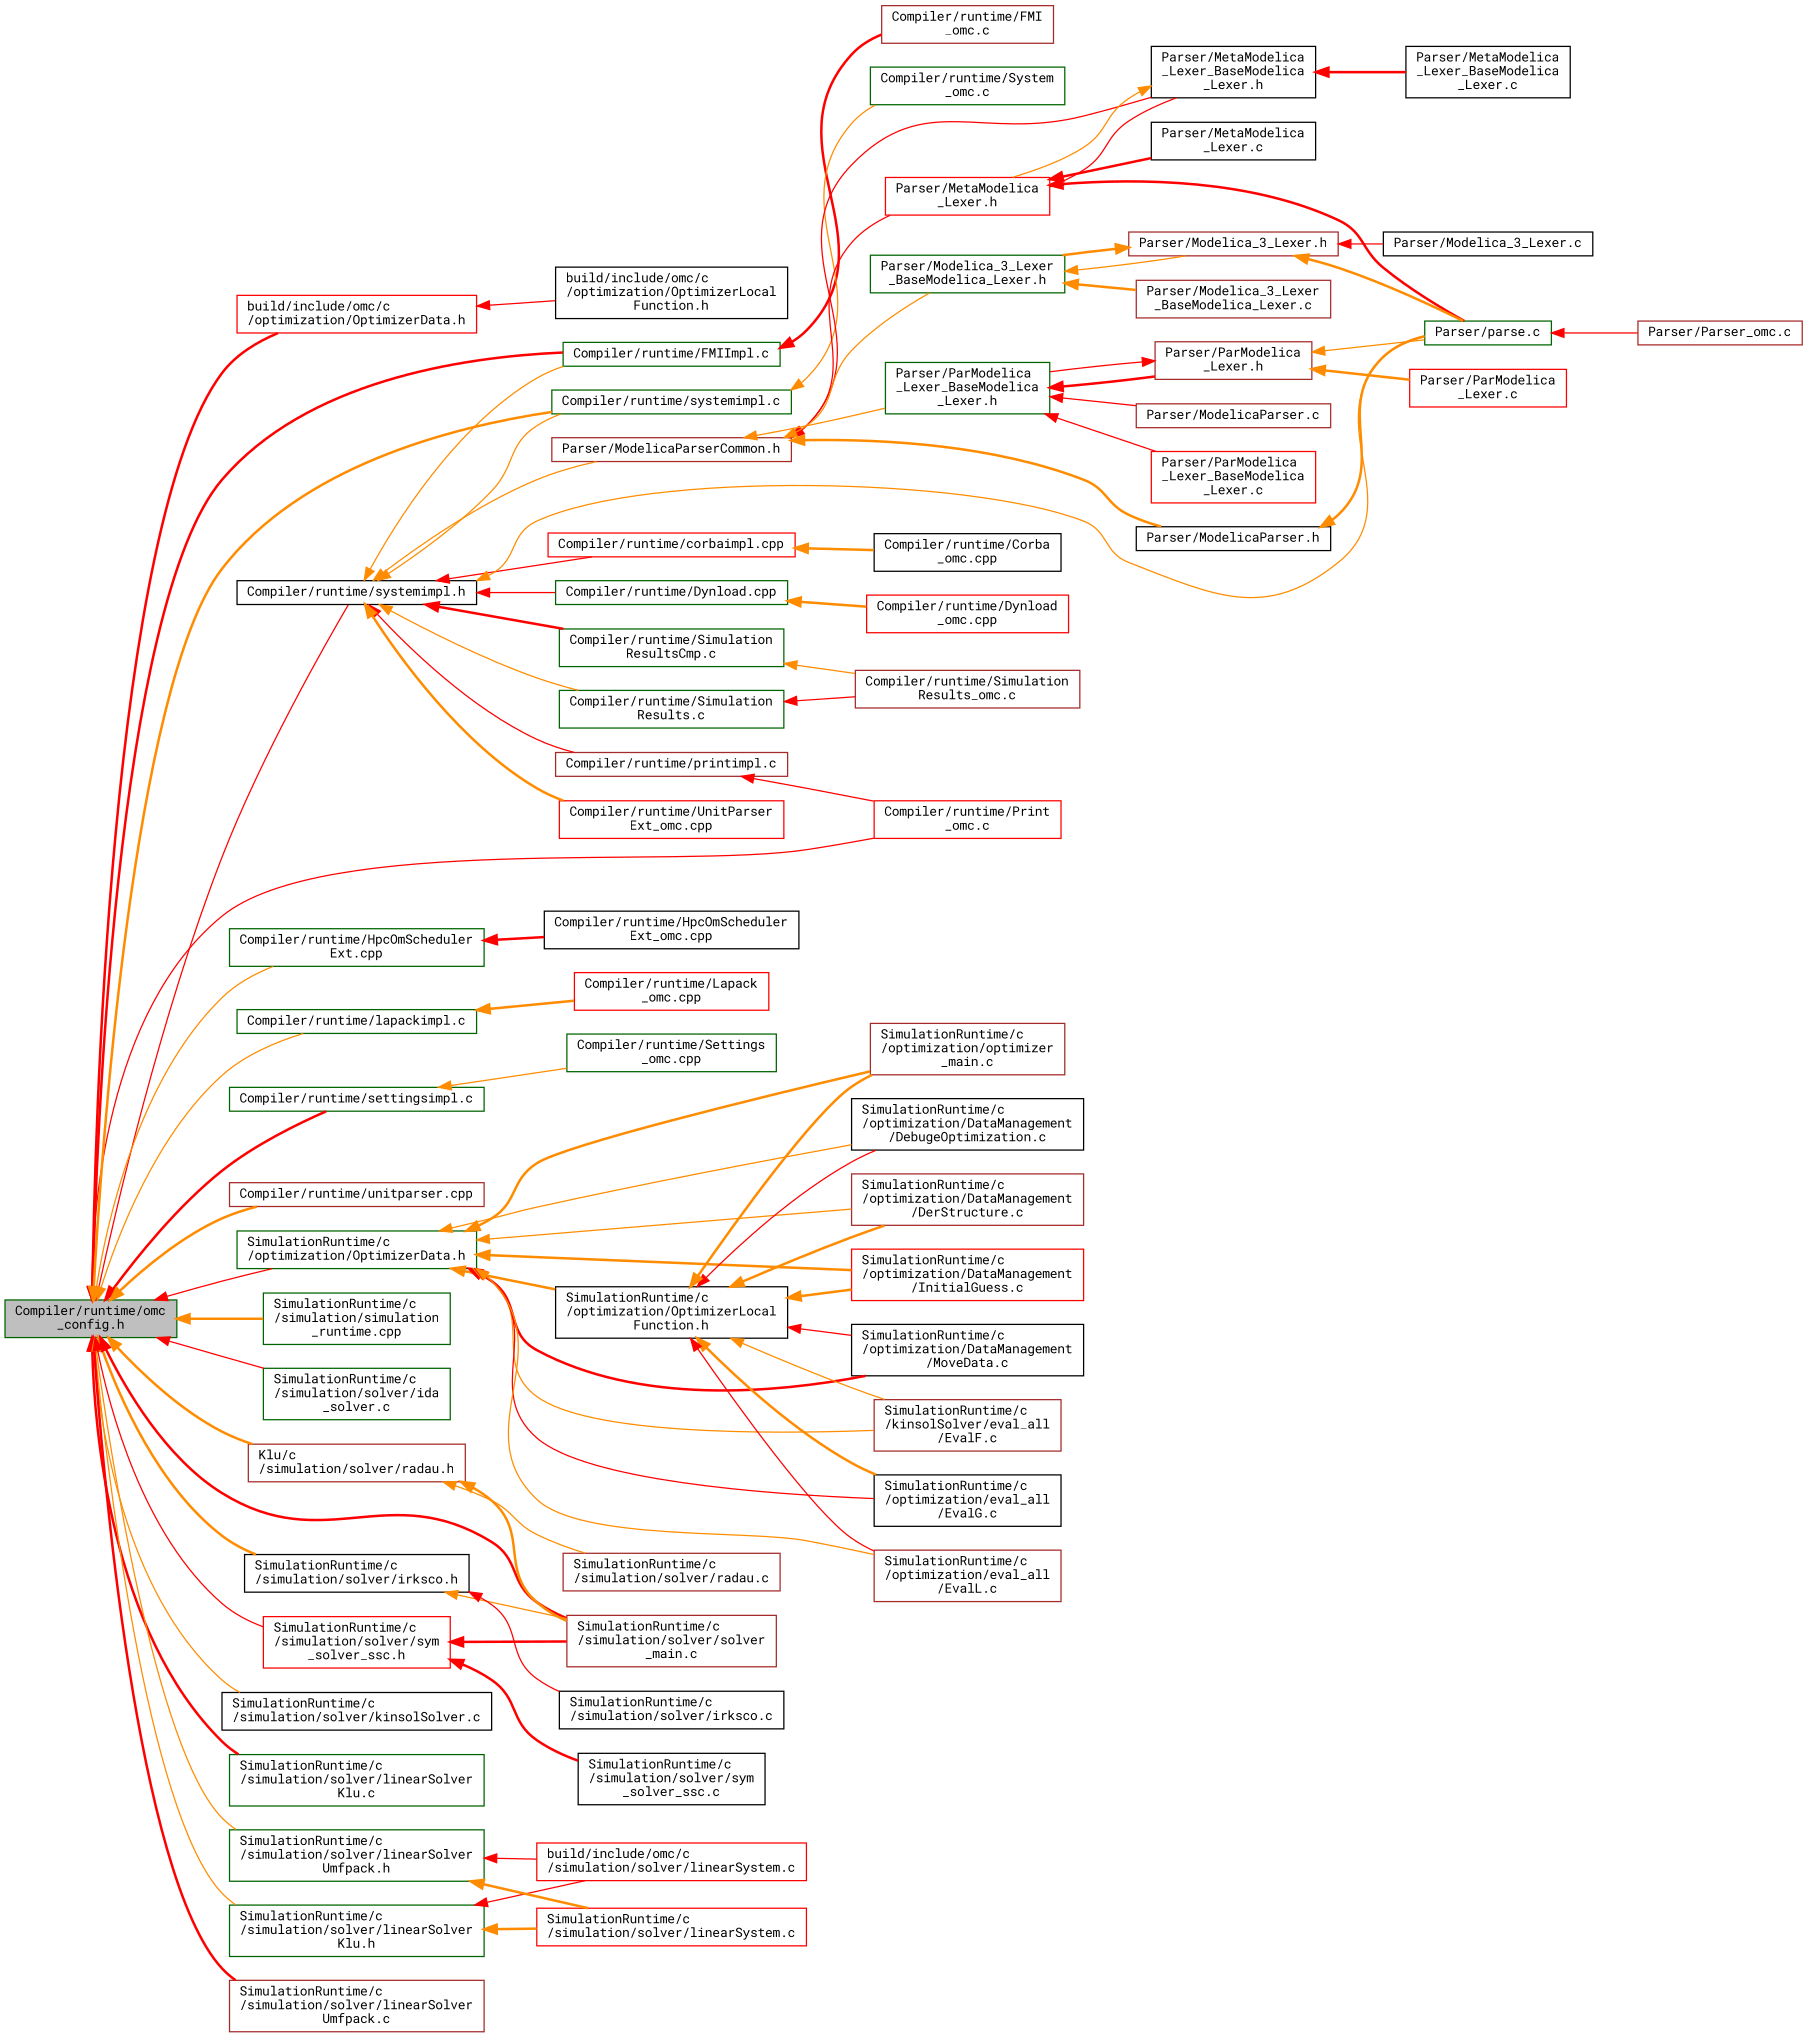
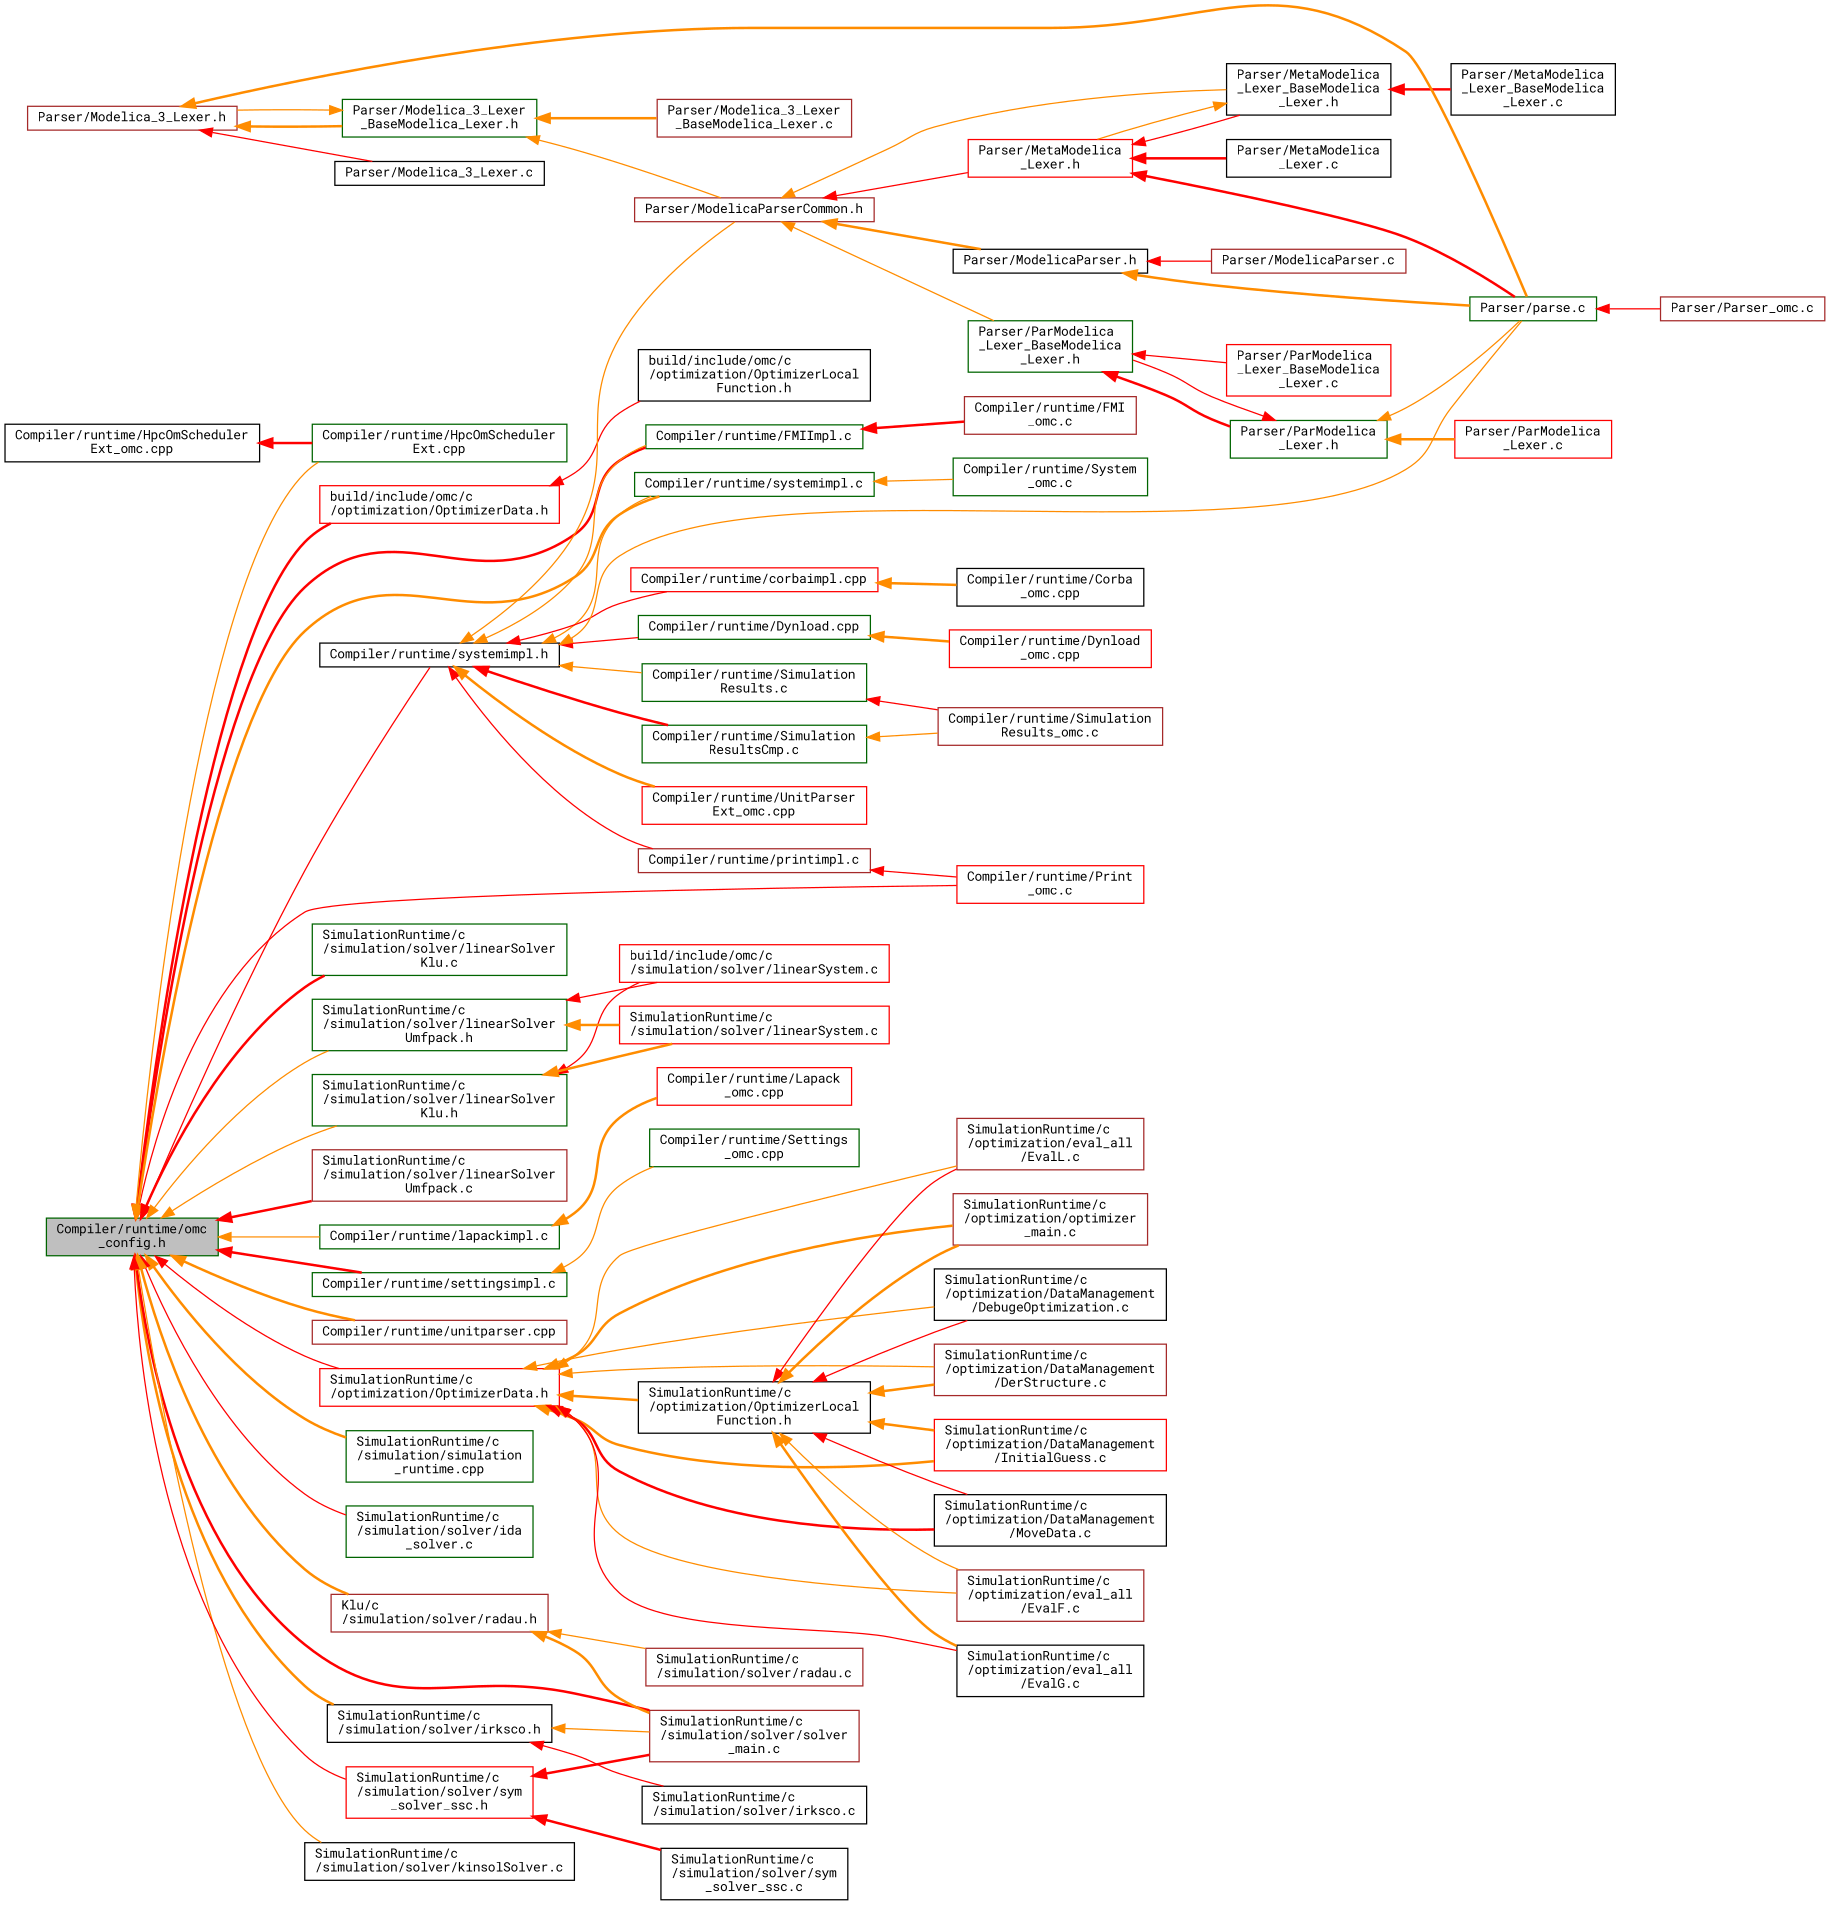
edge "Parser/MetaModelica _Lexer_BaseModelica _Lexer.h" -> "Parser/ModelicaParserCommon.h": color red -> darkorange
edge "Parser/Modelica_3_Lexer _BaseModelica_Lexer.h" -> "Parser/ModelicaParserCommon.h": reversed
node "Parser/ParModelica _Lexer.h": color brown -> darkgreen
edge "Parser/ModelicaParser.c" -> "Parser/ParModelica _Lexer_BaseModelica _Lexer.h": now "Parser/ModelicaParser.c" -> "Parser/ModelicaParser.h"
edge "Compiler/runtime/HpcOmScheduler Ext_omc.cpp" -> "Compiler/runtime/HpcOmScheduler Ext.cpp": reversed
node "SimulationRuntime/c /optimization/OptimizerData.h": color darkgreen -> red
node "SimulationRuntime/c /kinsolSolver/eval_all /EvalF.c": label "SimulationRuntime/c /kinsolSolver/eval_all /EvalF.c" -> "SimulationRuntime/c /optimization/eval_all /EvalF.c"
